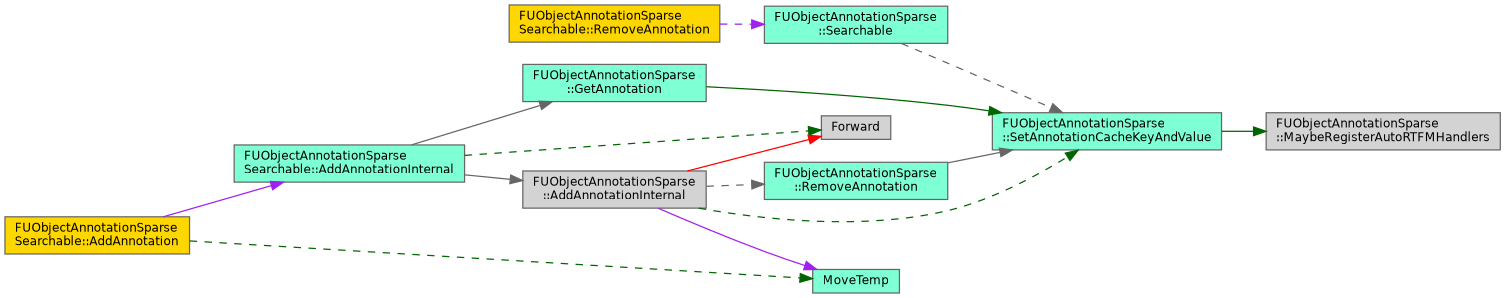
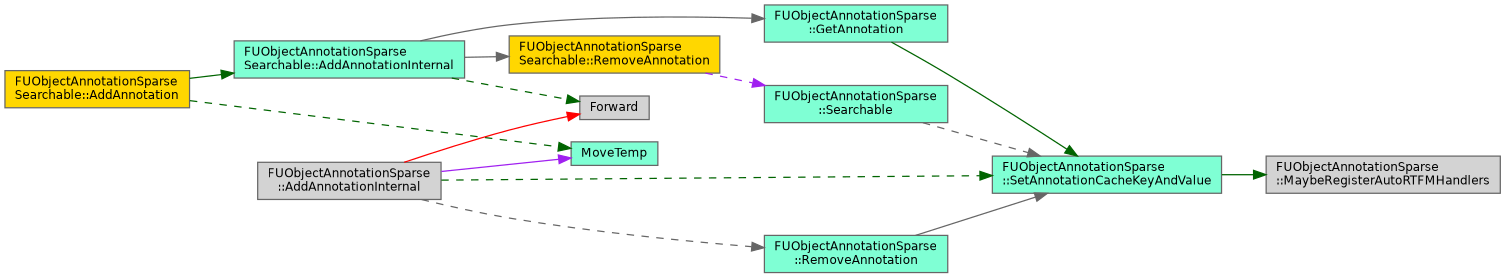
edge "FUObjectAnnotationSparse Searchable::AddAnnotationInternal" -> "FUObjectAnnotationSparse ::AddAnnotationInternal": now "FUObjectAnnotationSparse Searchable::AddAnnotationInternal" -> "FUObjectAnnotationSparse Searchable::RemoveAnnotation"
edge "FUObjectAnnotationSparse Searchable::AddAnnotation" -> "FUObjectAnnotationSparse Searchable::AddAnnotationInternal": color purple -> darkgreen
